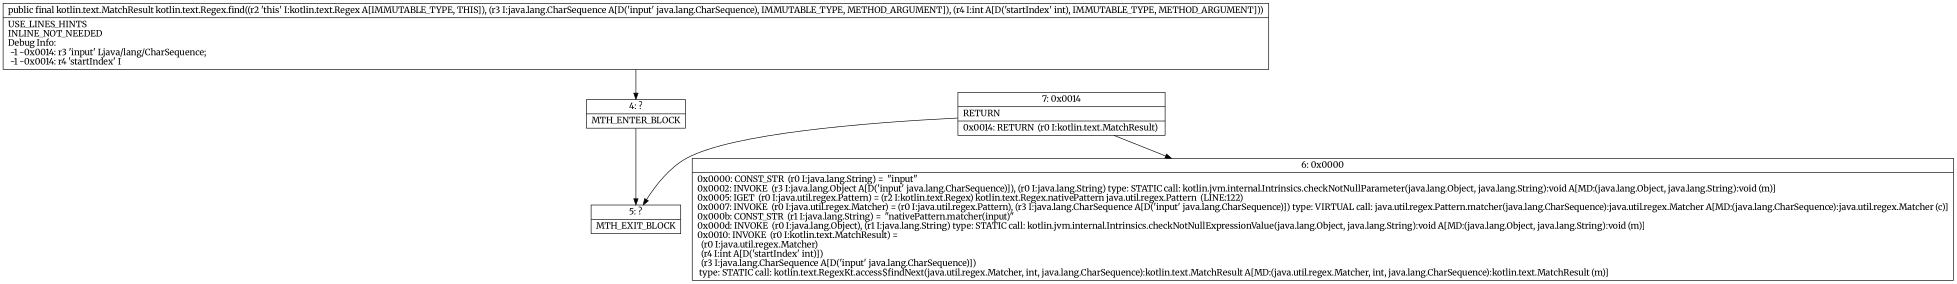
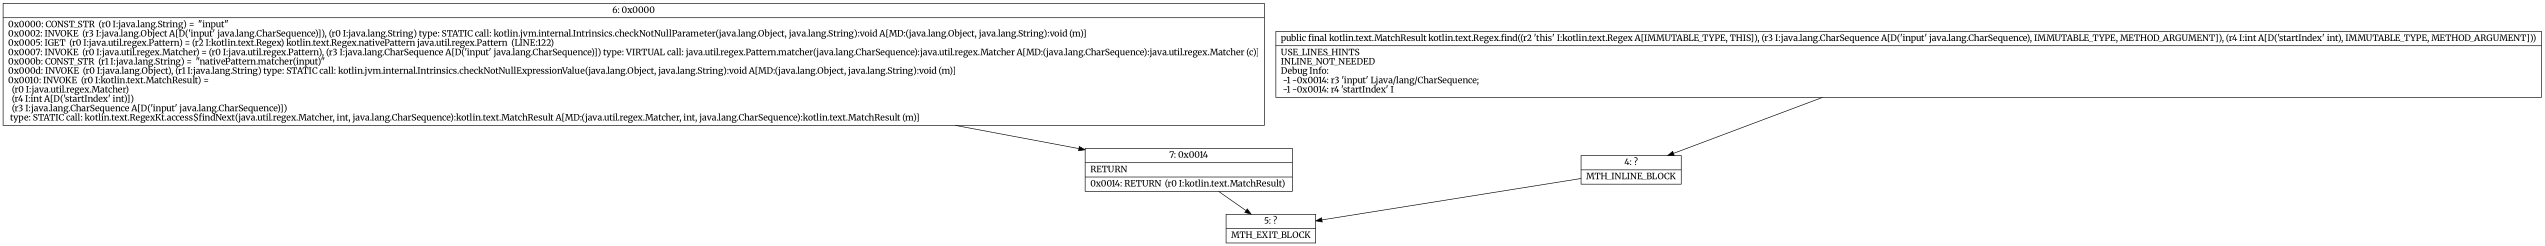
node "4: ?": text "MTH_ENTER_BLOCK" -> "MTH_INLINE_BLOCK"
edge "7: 0x0014" -> "6: 0x0000": reversed
